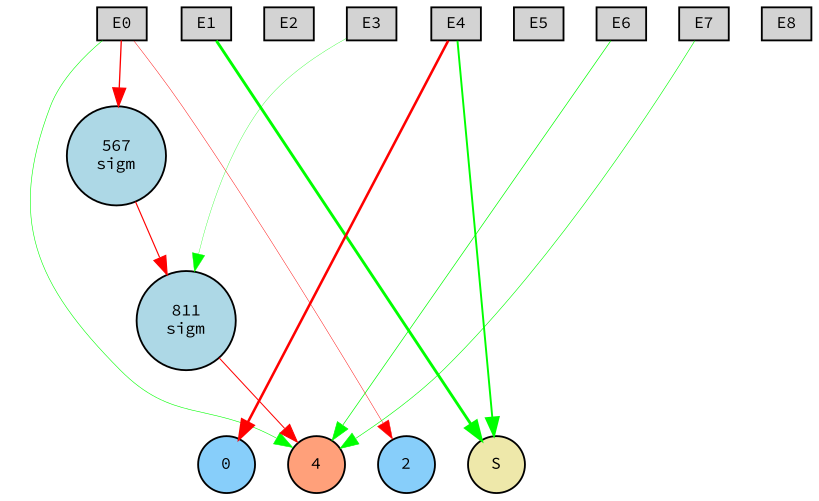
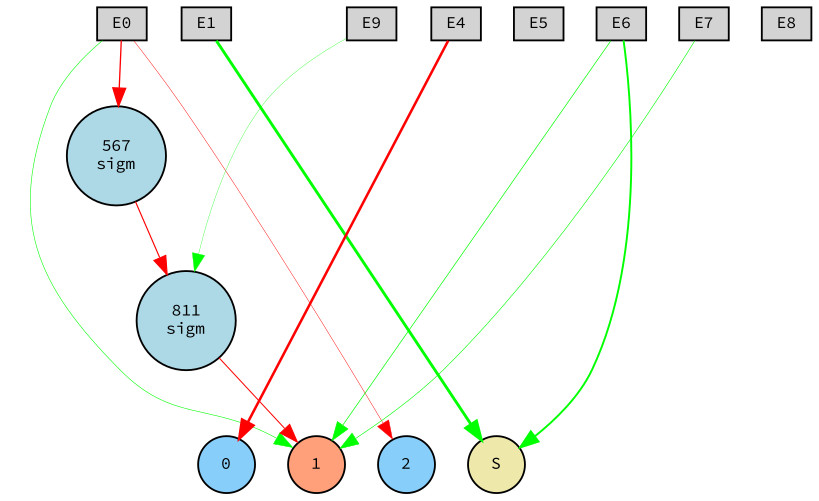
node "E2": removed
node "E3": label "E3" -> "E9"
edge "E4" -> "S": now "E6" -> "S"
node "4": label "4" -> "1"
